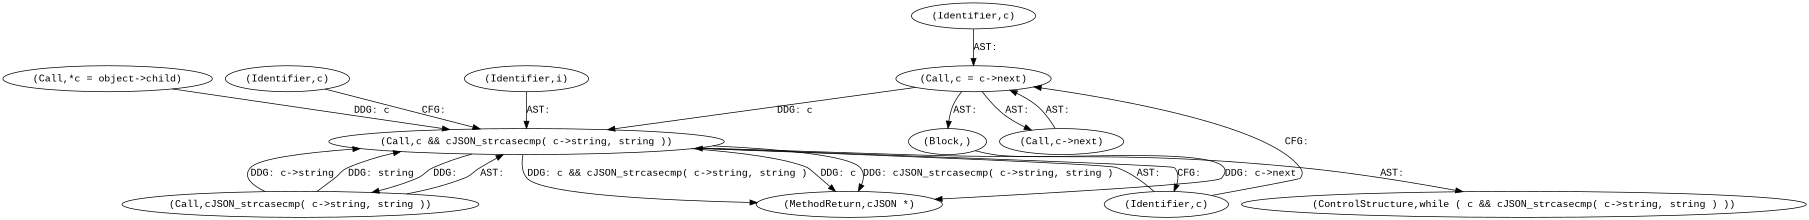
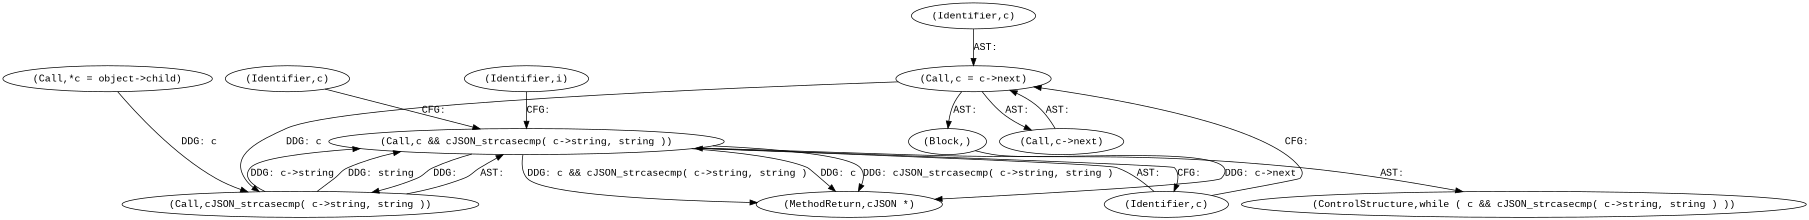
edge "(Call,c = c->next)" -> "(Call,c && cJSON_strcasecmp( c->string, string ))": now "(Call,c = c->next)" -> "(Call,cJSON_strcasecmp( c->string, string ))"
edge "(Call,*c = object->child)" -> "(Call,c && cJSON_strcasecmp( c->string, string ))": now "(Call,*c = object->child)" -> "(Call,cJSON_strcasecmp( c->string, string ))"
edge "(Identifier,i)" -> "(Call,c && cJSON_strcasecmp( c->string, string ))": label "AST: " -> "CFG: "
